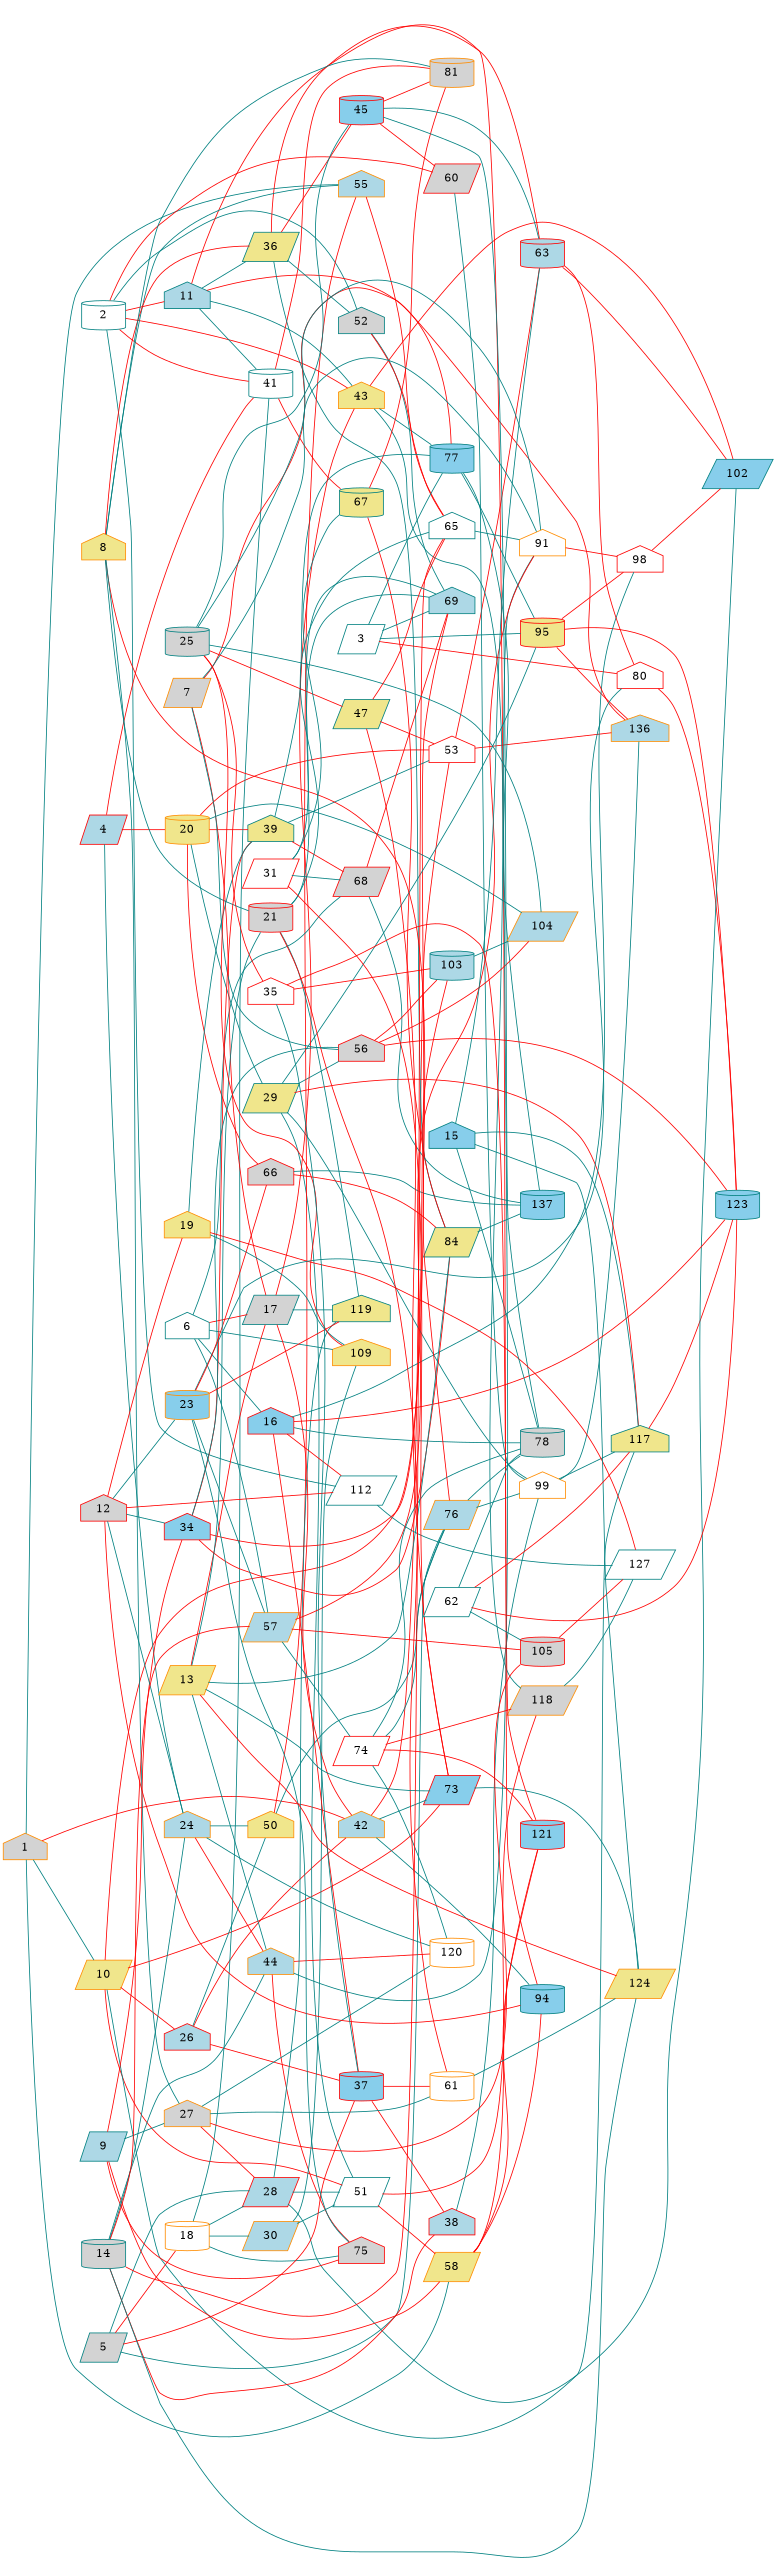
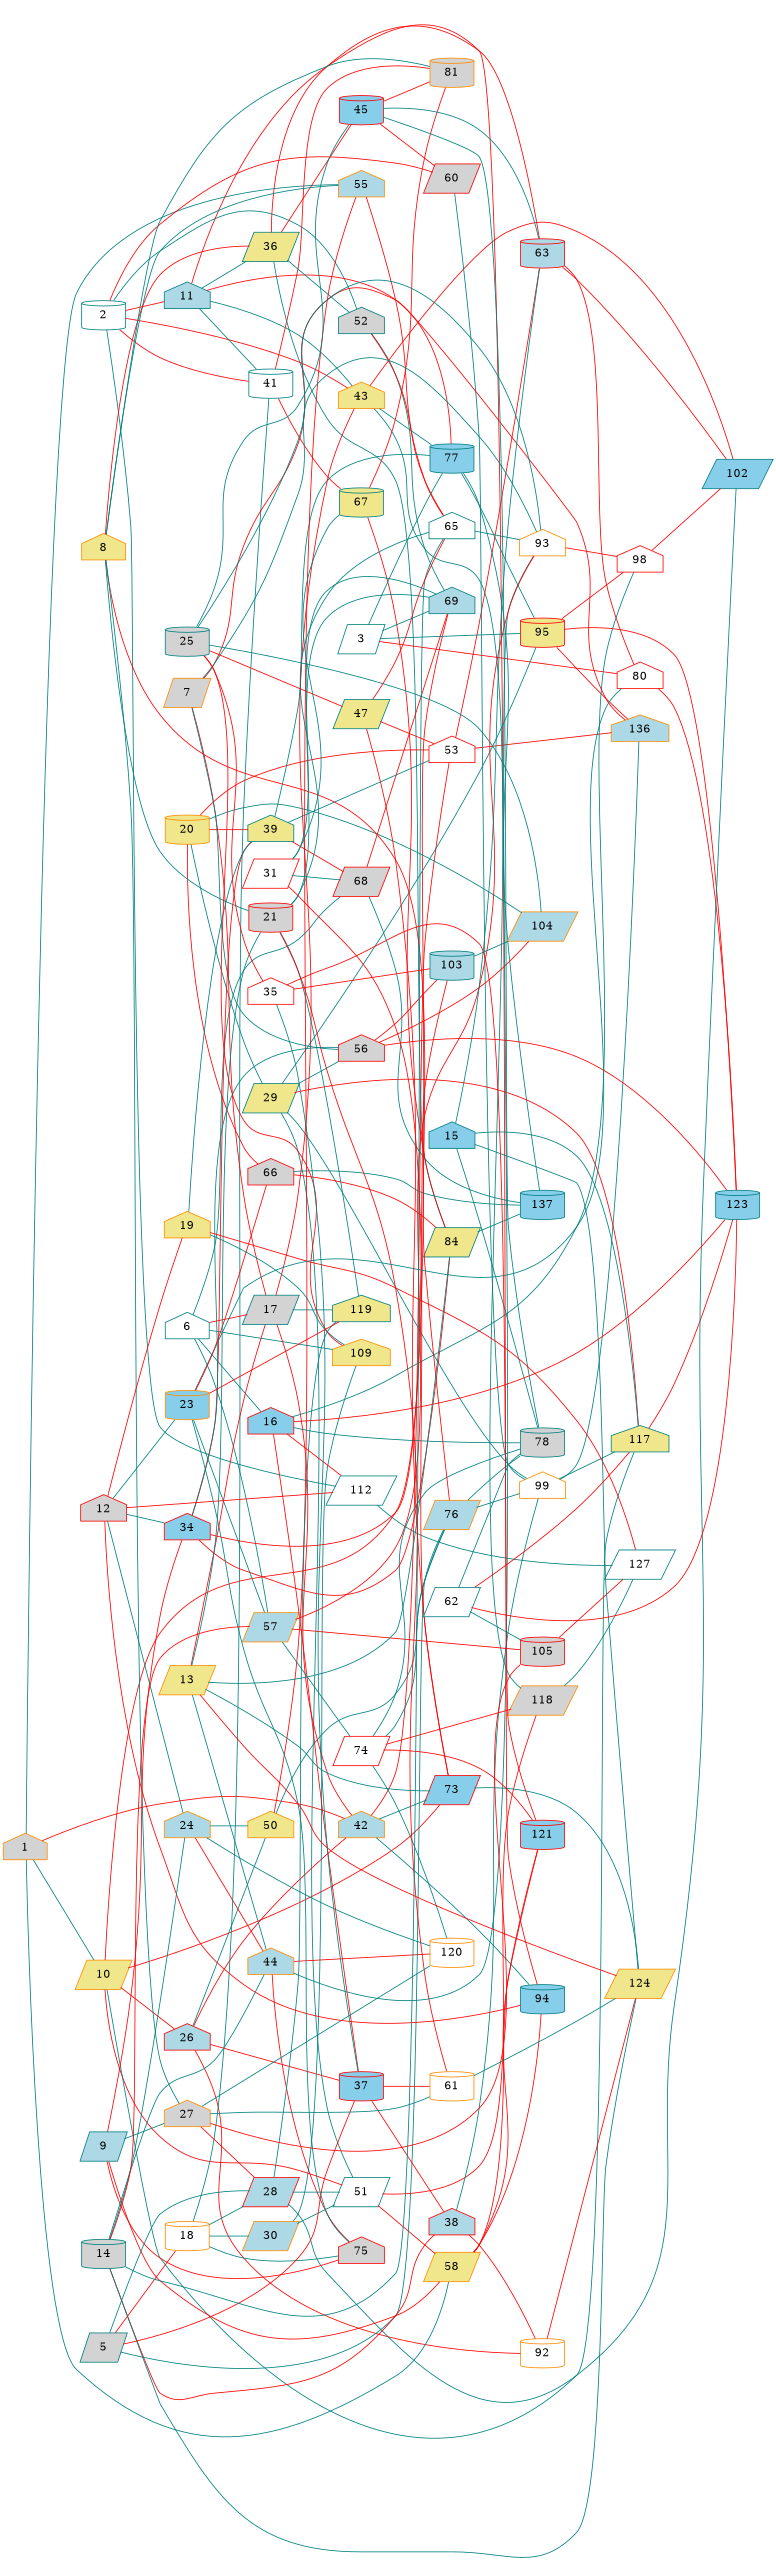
node "91": label "91" -> "93"
node "4": removed
edge "65" -- "14": color red -> teal
node "92": added
